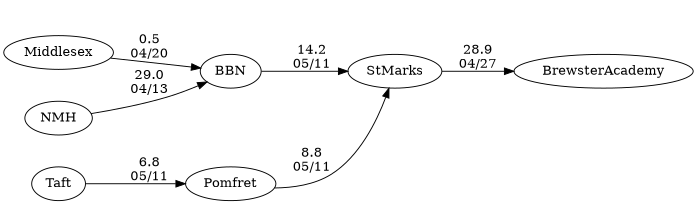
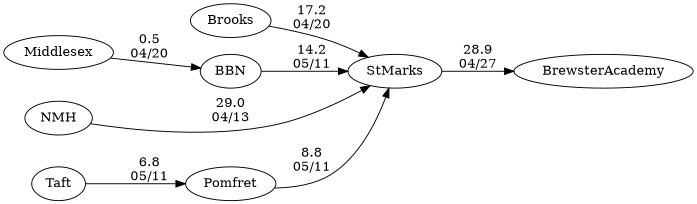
node "Brooks": added
edge "NMH" -> "BBN": now "NMH" -> "StMarks"
